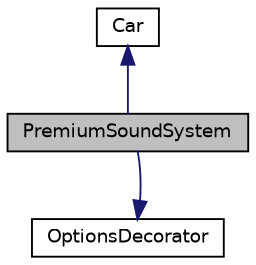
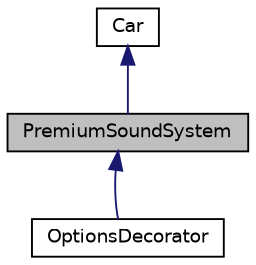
edge "PremiumSoundSystem" -> "OptionsDecorator": reversed
